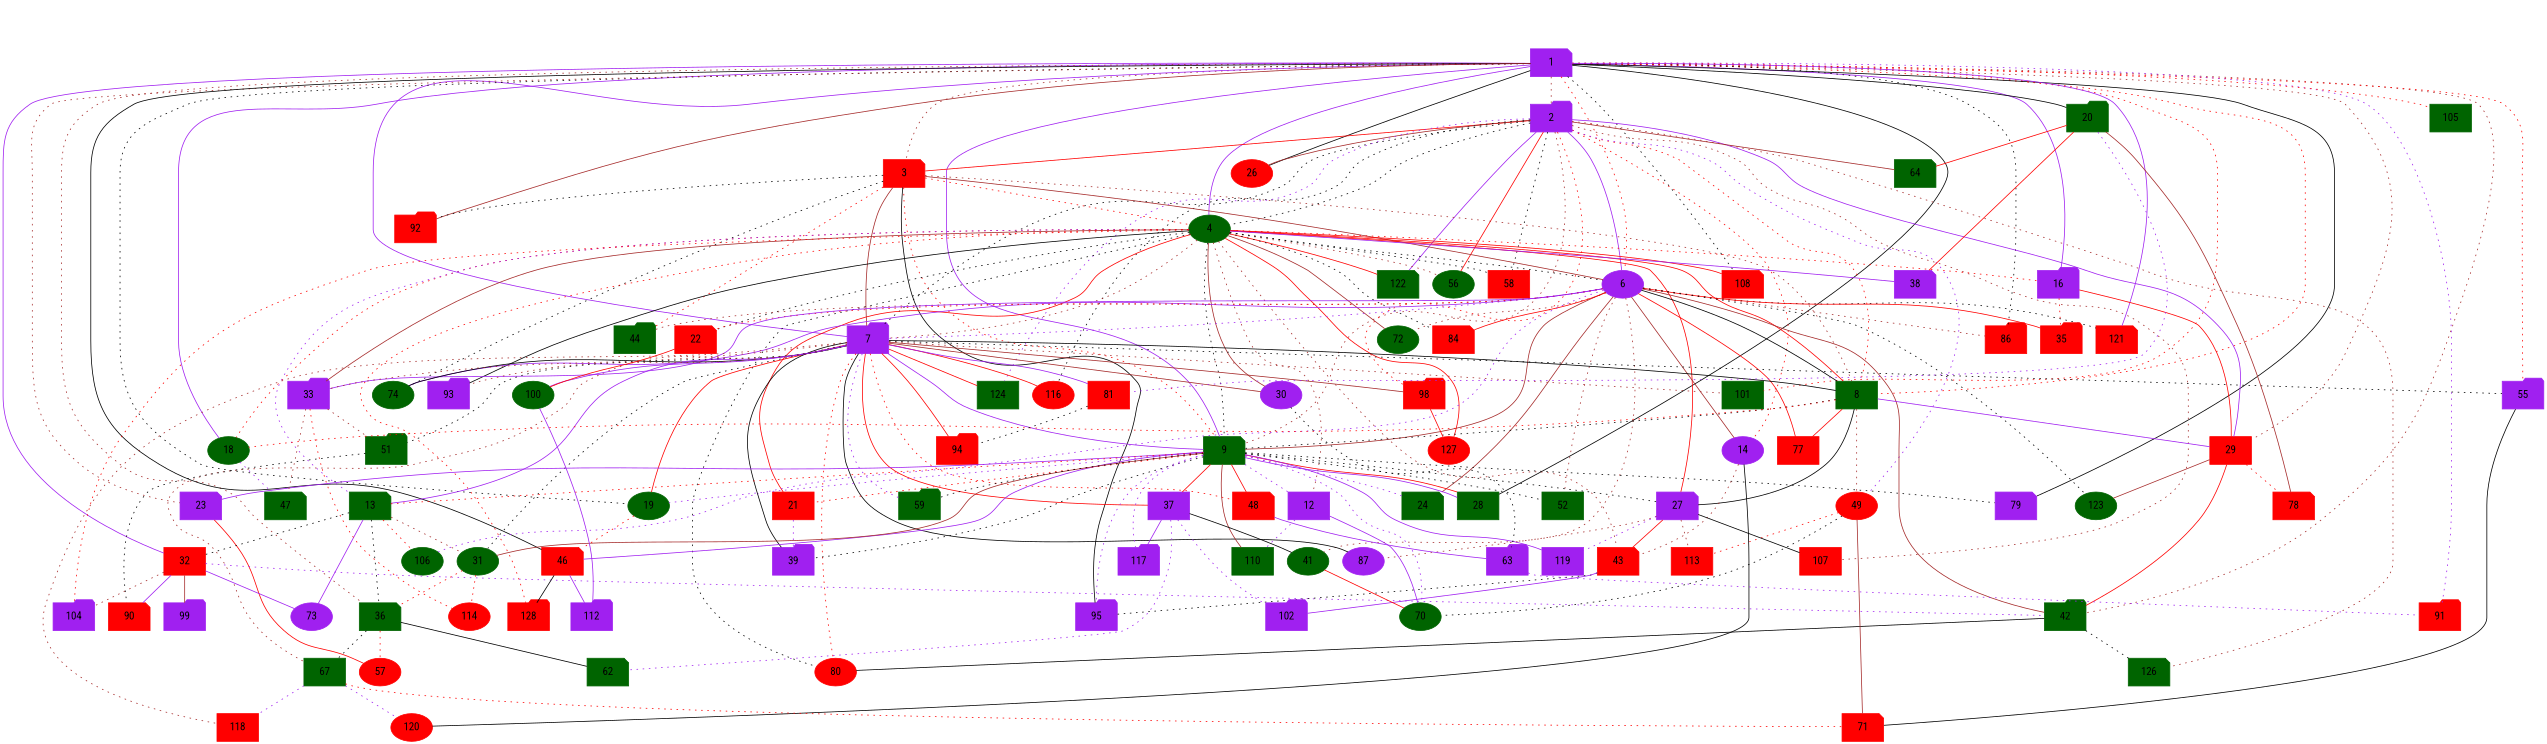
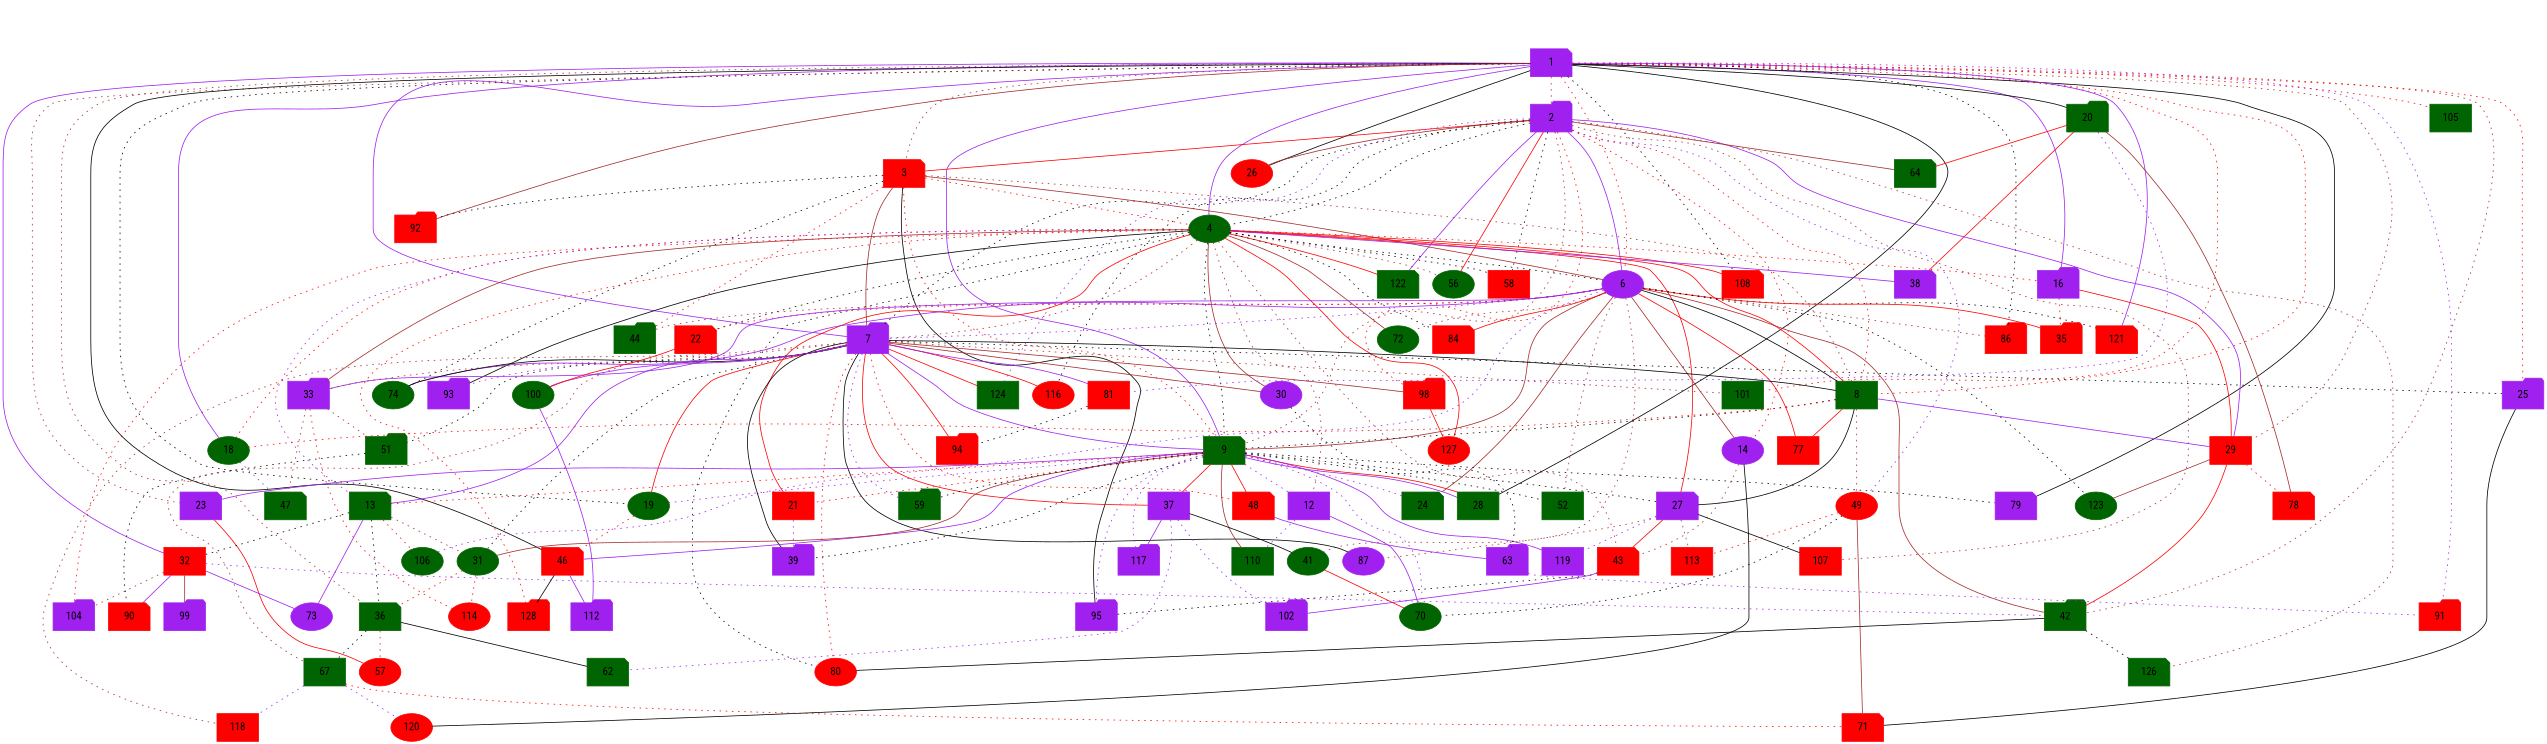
edge "7" -- "93": color brown -> purple
node "55": label "55" -> "25"
